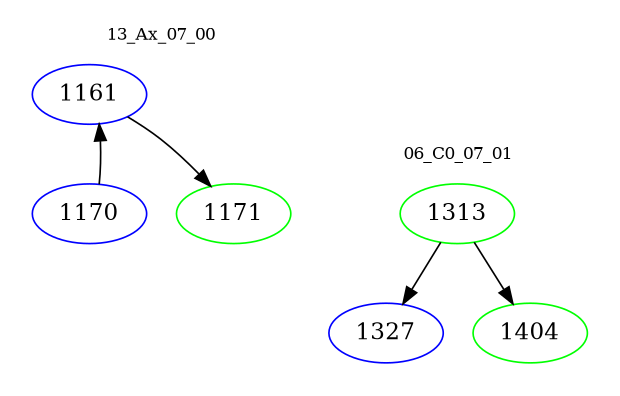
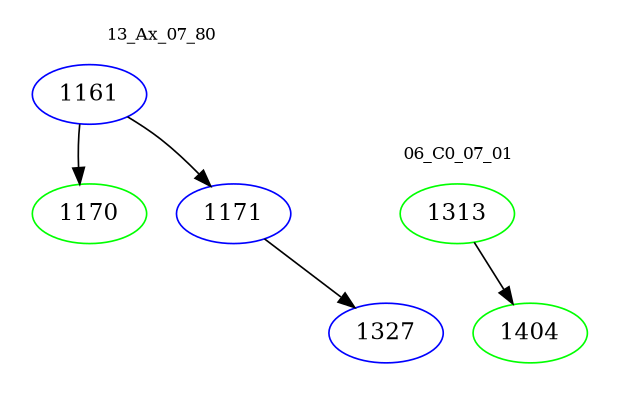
cluster "13_Ax_07_00": label "13_Ax_07_00" -> "13_Ax_07_80"
edge "1170" -> "1161": reversed
node "1170": color blue -> green
node "1171": color green -> blue
edge "1313" -> "1327": now "1171" -> "1327"
